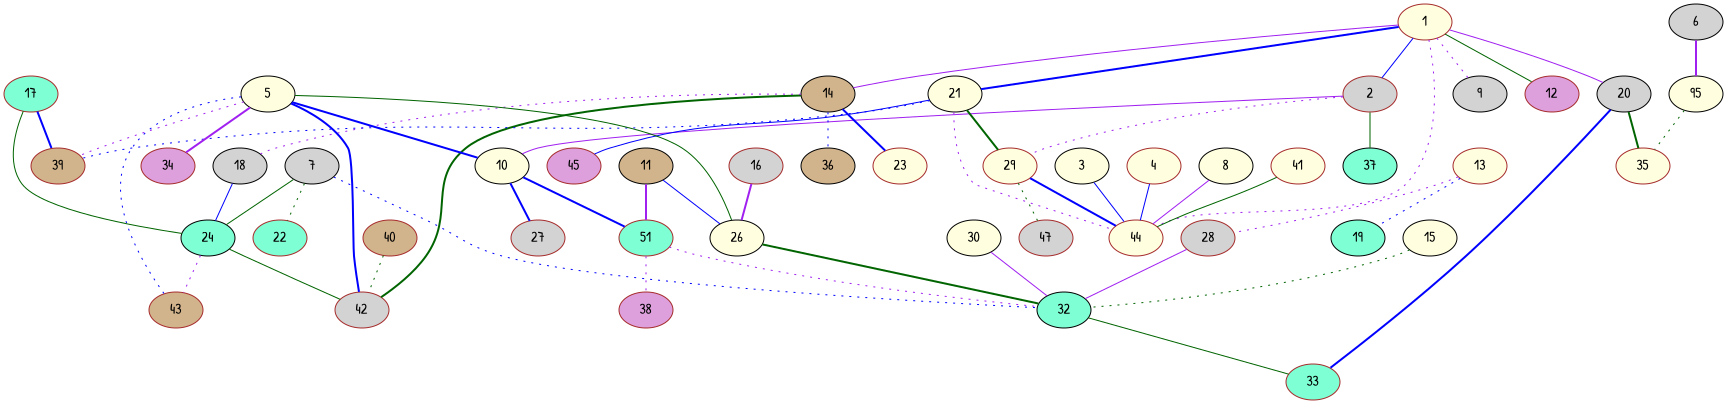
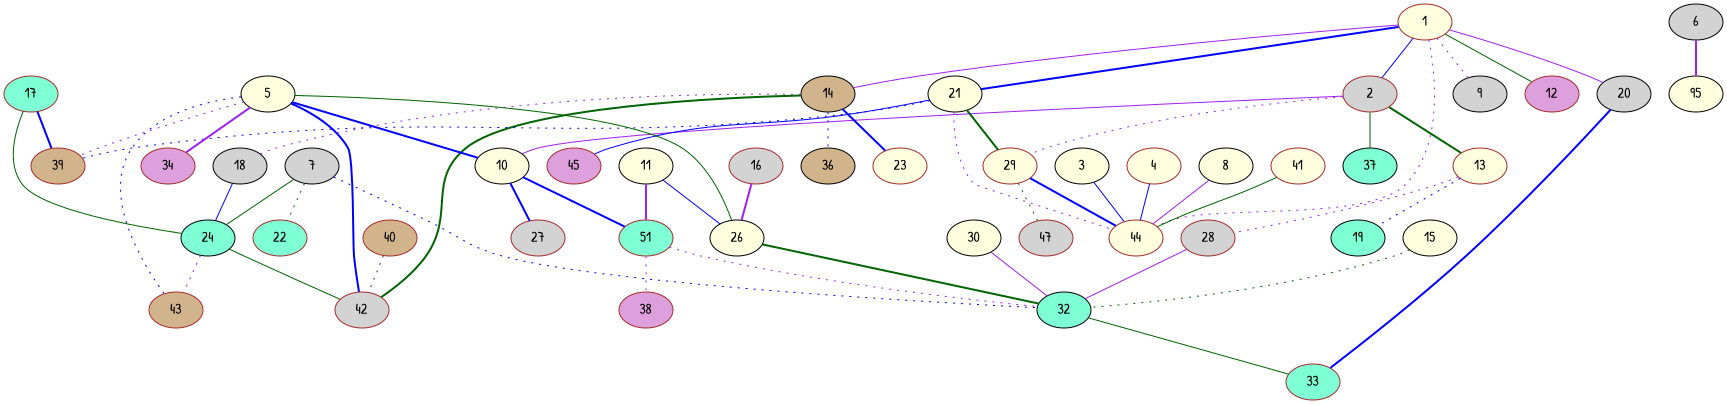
edge "2" -- "13": added
node "11": fillcolor tan -> lightyellow
node "35": removed
